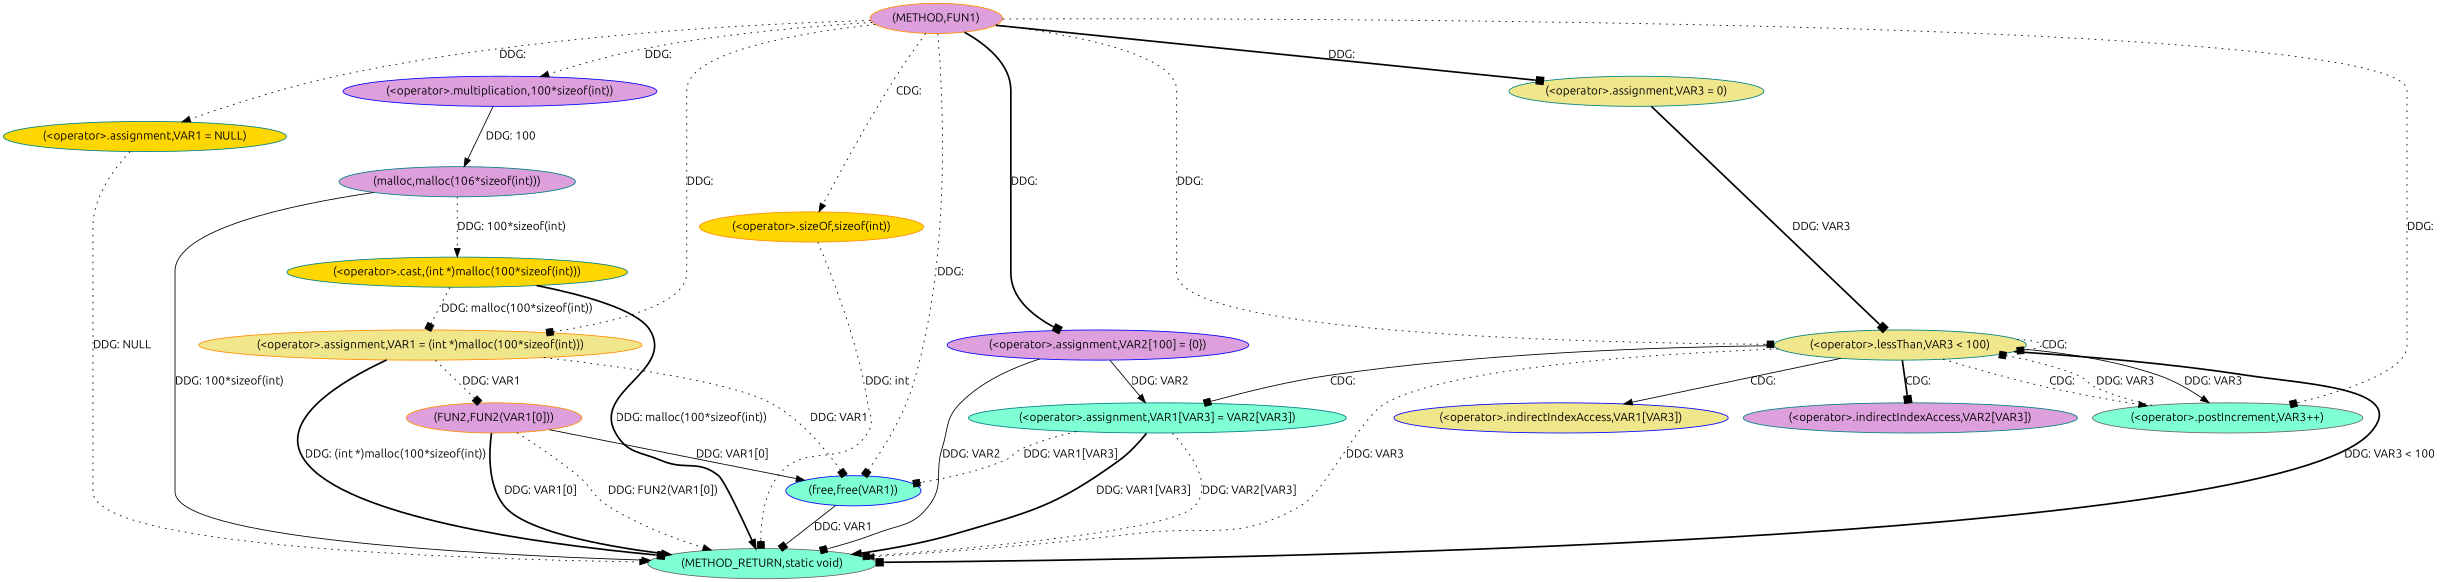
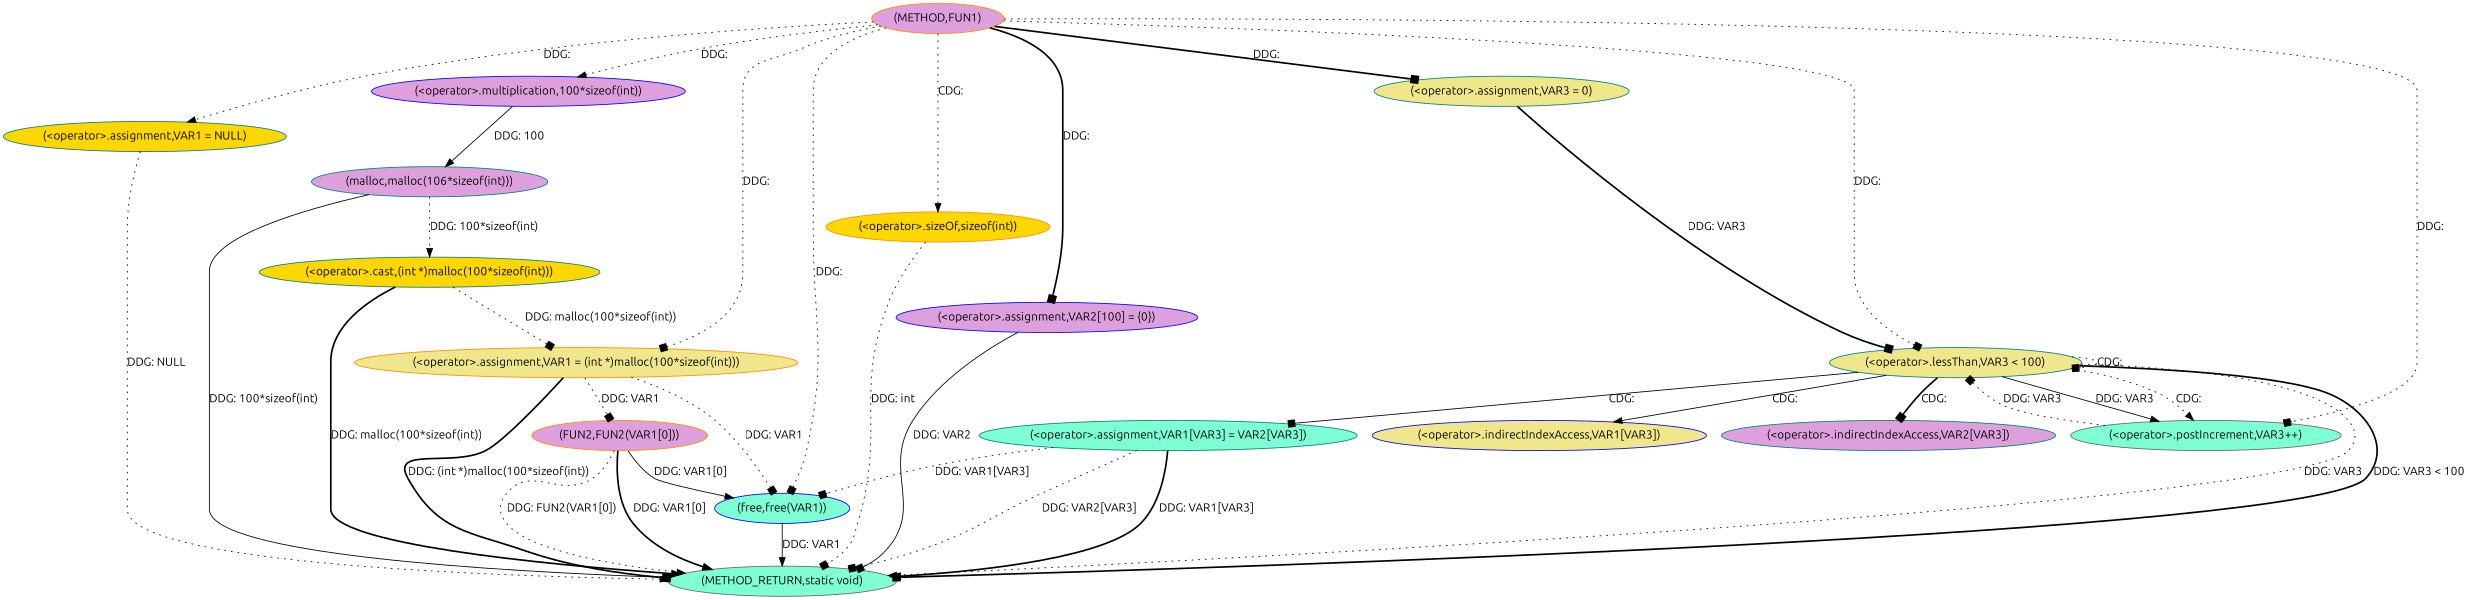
edge "(<operator>.assignment,VAR2[100] = {0})" -> "(<operator>.assignment,VAR1[VAR3] = VAR2[VAR3])": removed, label "DDG: VAR2"
edge "(free,free(VAR1))" -> "(METHOD_RETURN,static void)": arrowhead box -> normal
